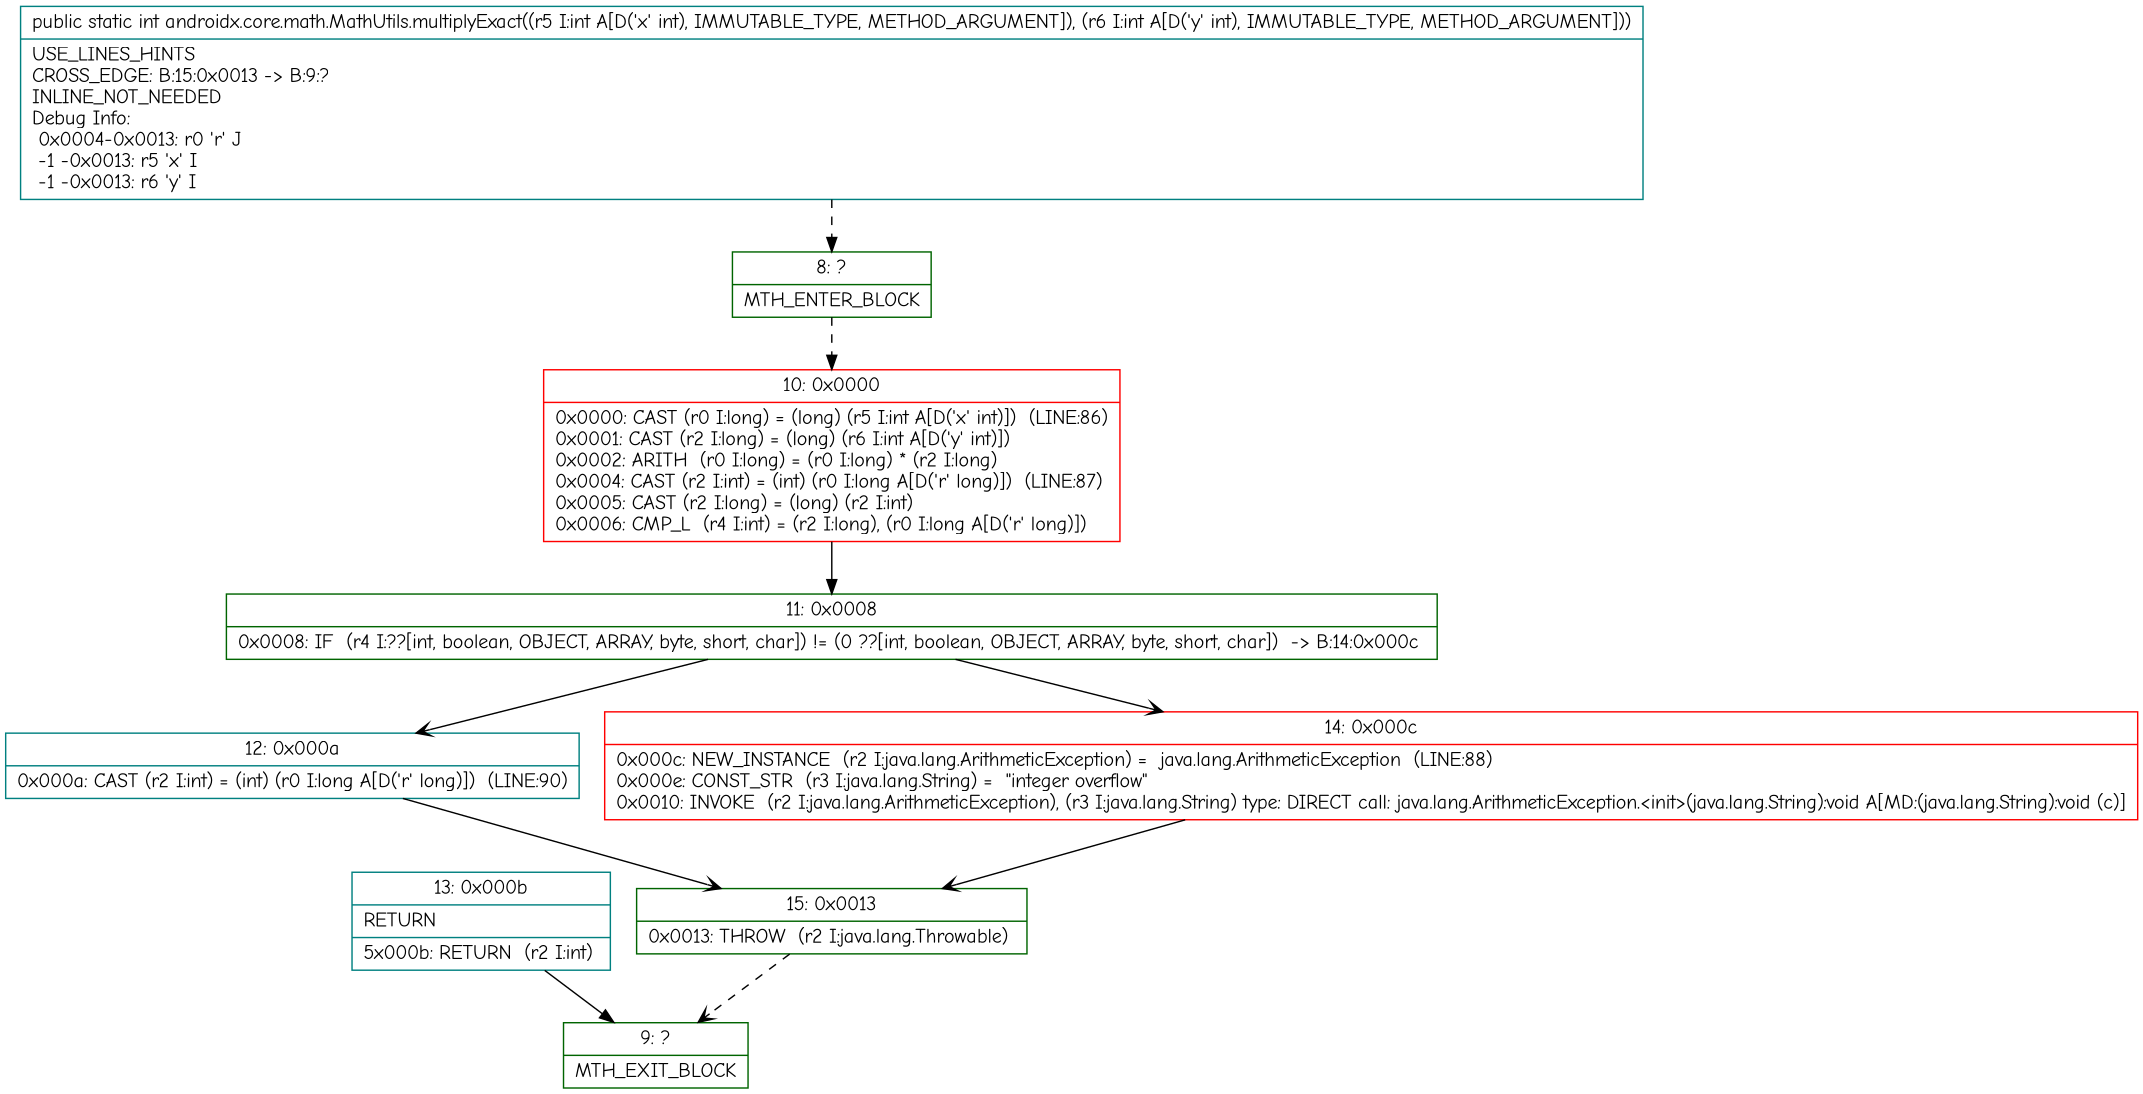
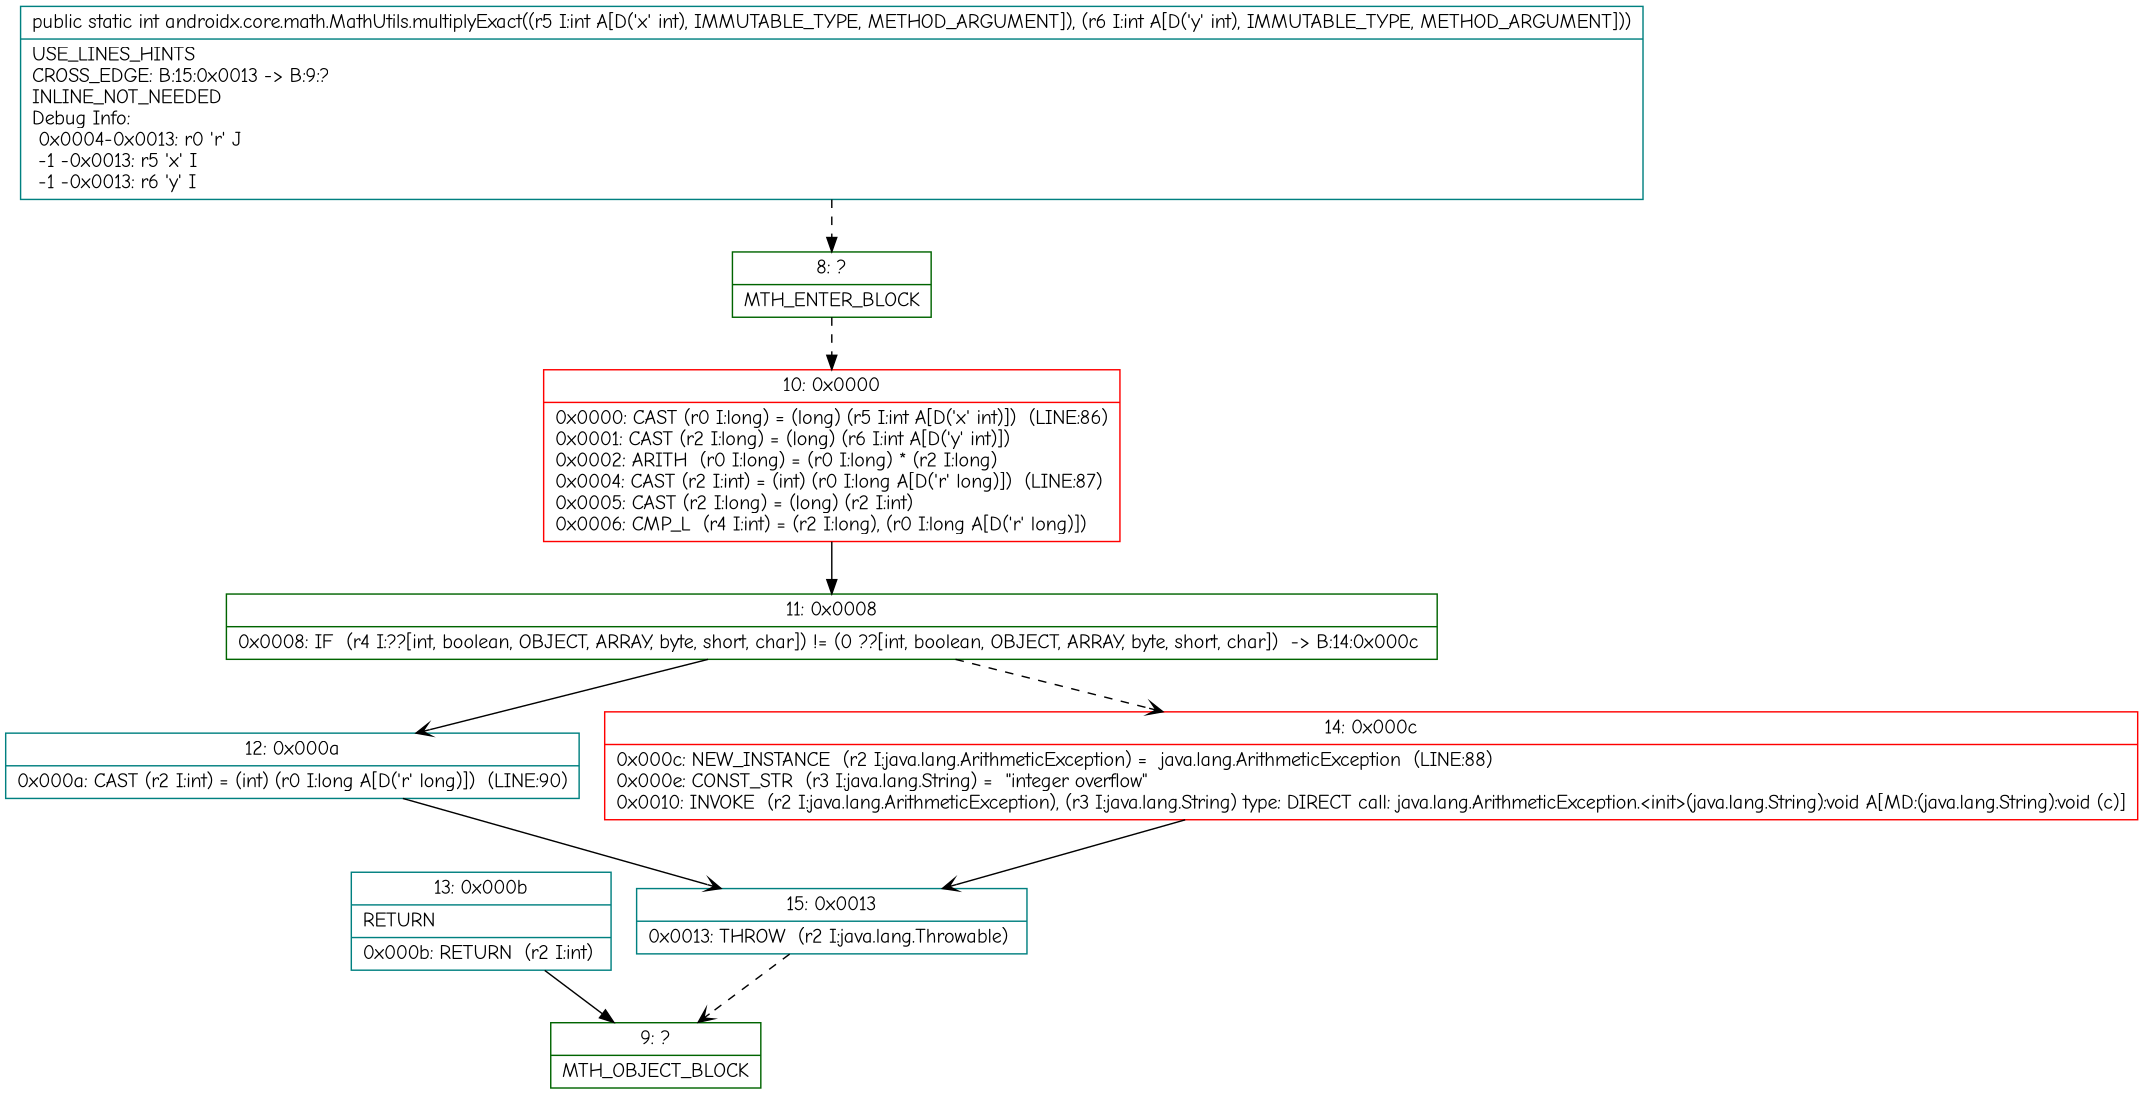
edge "11: 0x0008" -> "14: 0x000c": style solid -> dashed
node "15: 0x0013": color darkgreen -> teal
node "13: 0x000b": text "5x000b: RETURN  (r2 I:int)" -> "0x000b: RETURN  (r2 I:int)"
node "9: ?": text "MTH_EXIT_BLOCK" -> "MTH_OBJECT_BLOCK"
